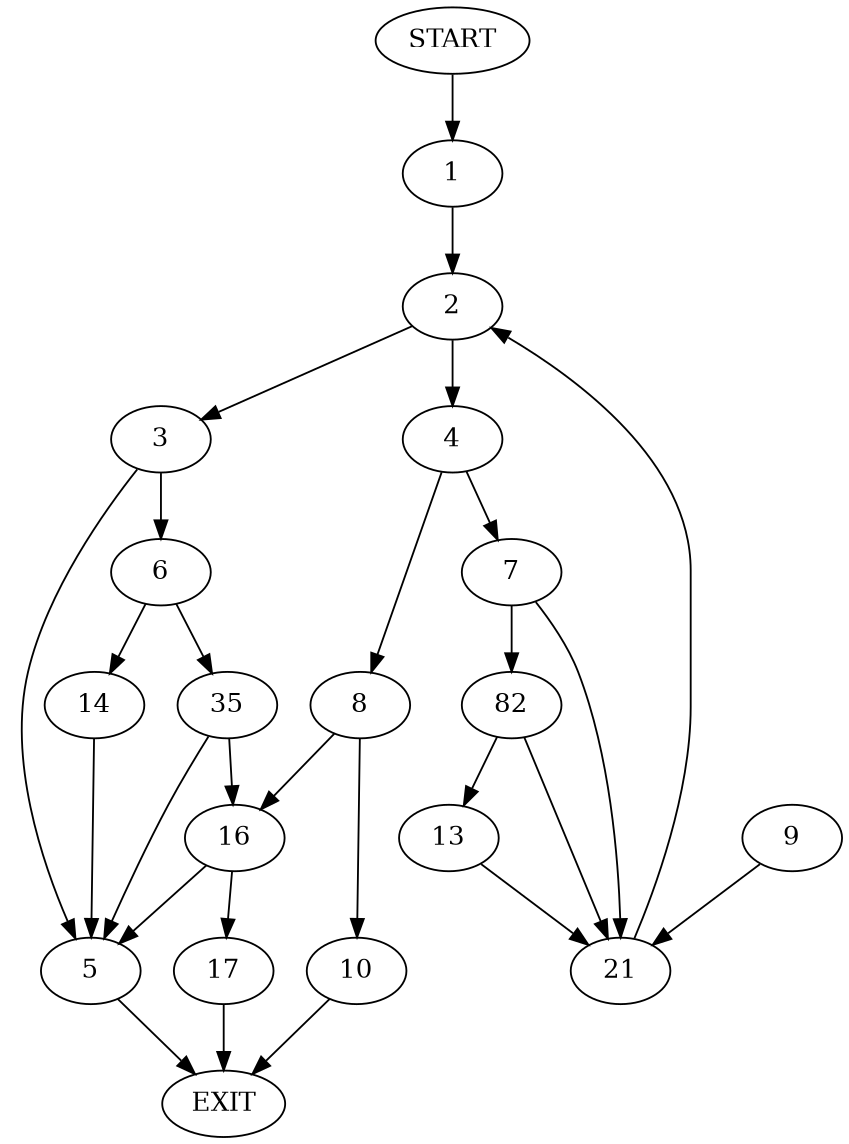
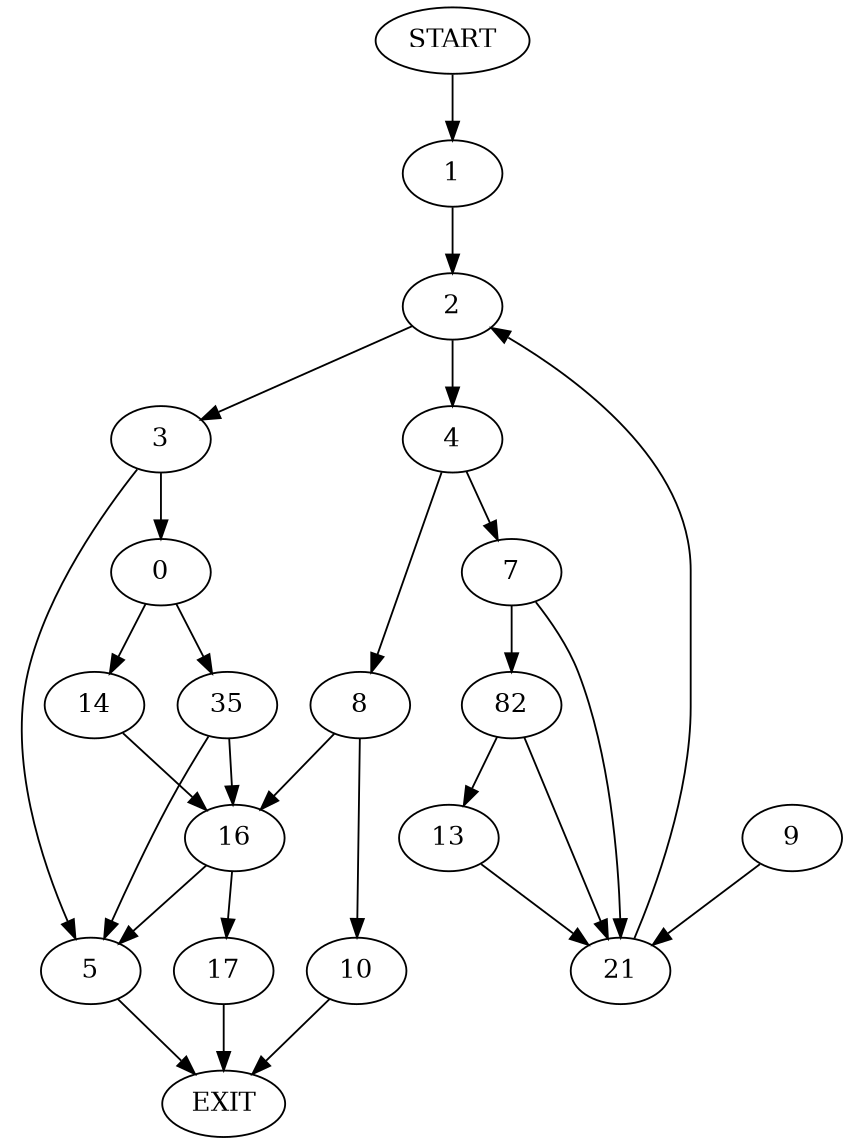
node "6": label "6" -> "0"
edge "14" -> "5": now "14" -> "16"
